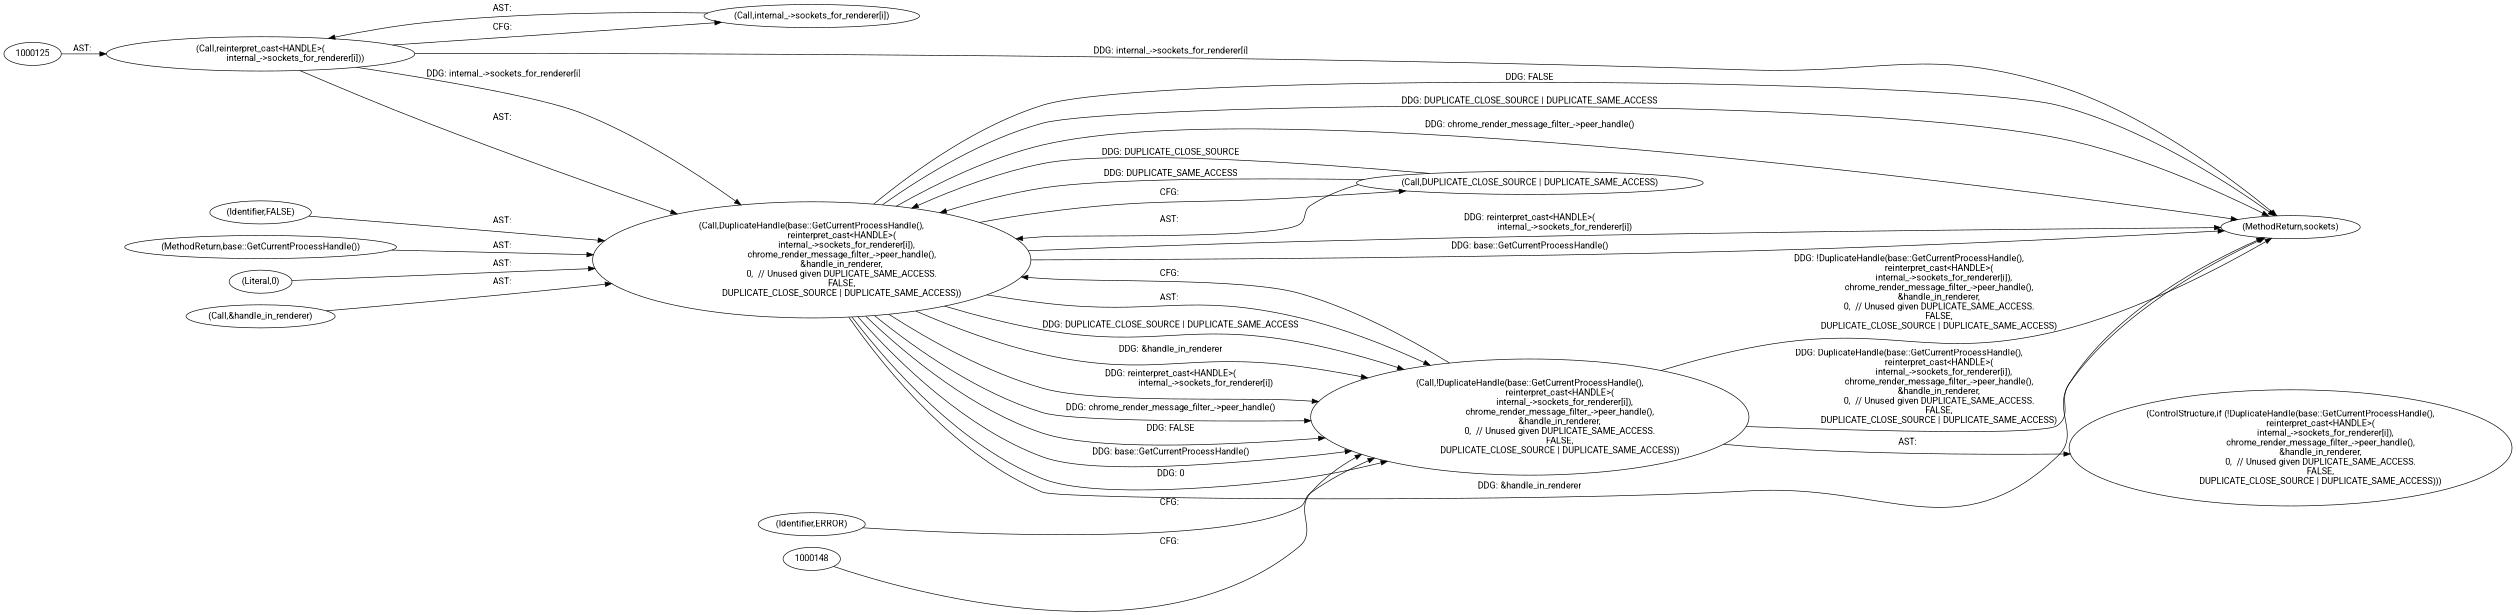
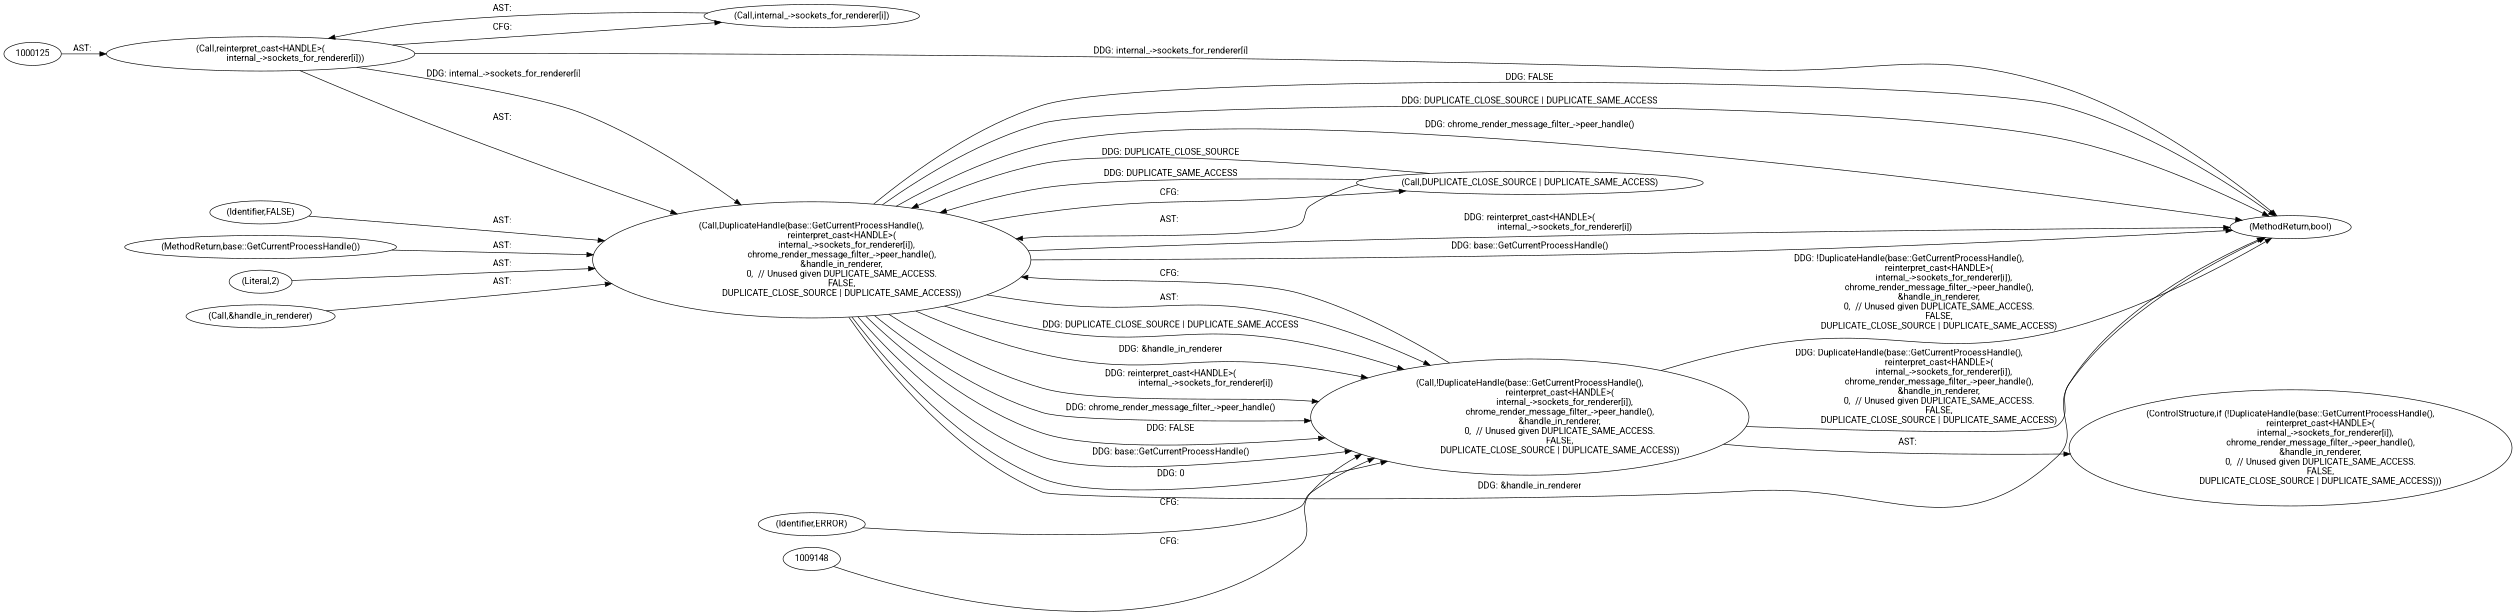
node "(MethodReturn,sockets)": label "(MethodReturn,sockets)" -> "(MethodReturn,bool)"
node "(Literal,0)": label "(Literal,0)" -> "(Literal,2)"
node "1000148": label "1000148" -> "1009148"
